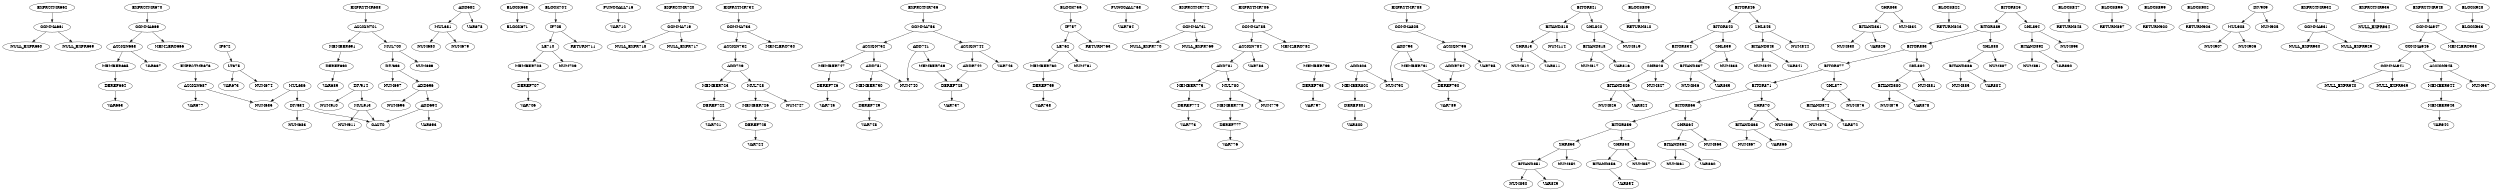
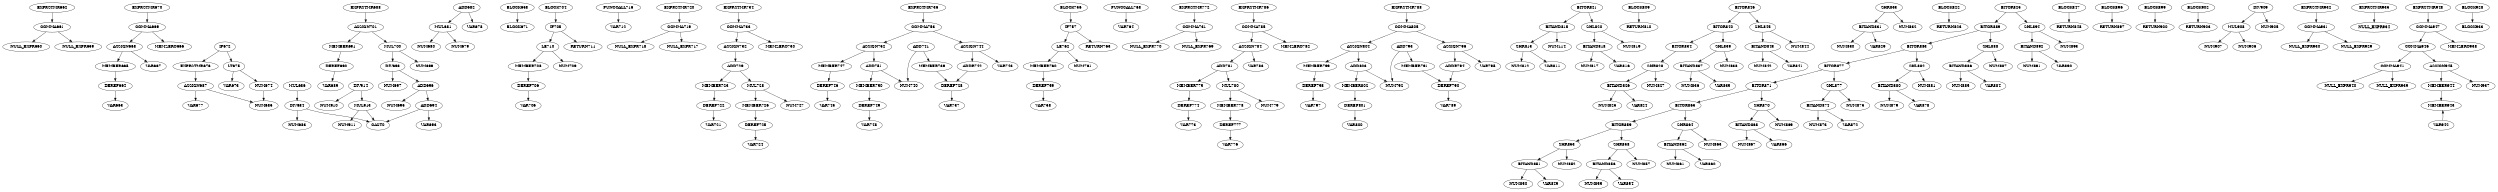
node "ASSIGN804": added
edge "IF672" -> "EXPRSTMR676": added
node "DEREF707": label "DEREF707" -> "DEREF706"
edge "MUL686" -> "NUM685": now "NUM674" -> "NUM685"
edge "MEMBER943" -> "VAR942": reversed
node "NUM855": added
